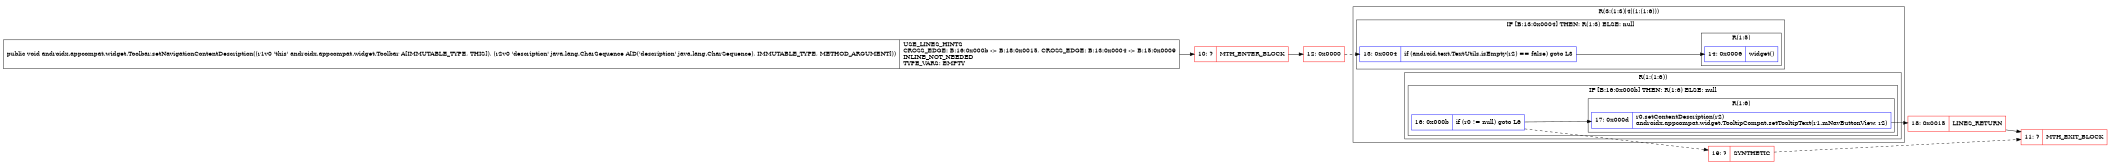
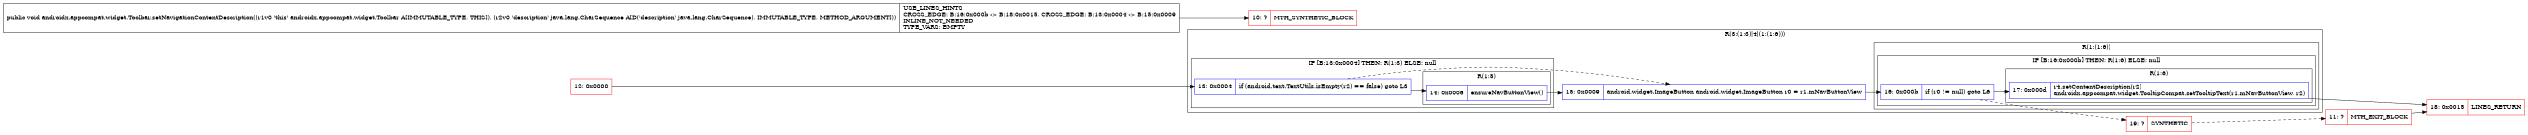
node "10: ?": text "MTH_ENTER_BLOCK" -> "MTH_SYNTHETIC_BLOCK"
edge "10: ?" -> "12: 0x0000": removed
edge "12: 0x0000" -> "13: 0x0004": style dashed -> solid
node "14: 0x0006": text "widget()" -> "ensureNavButtonView()"
node "15: 0x0009": added
node "17: 0x000d": text "r0.setContentDescription(r2)" -> "r4.setContentDescription(r2)"
edge "18: 0x0015" -> "11: ?": reversed
